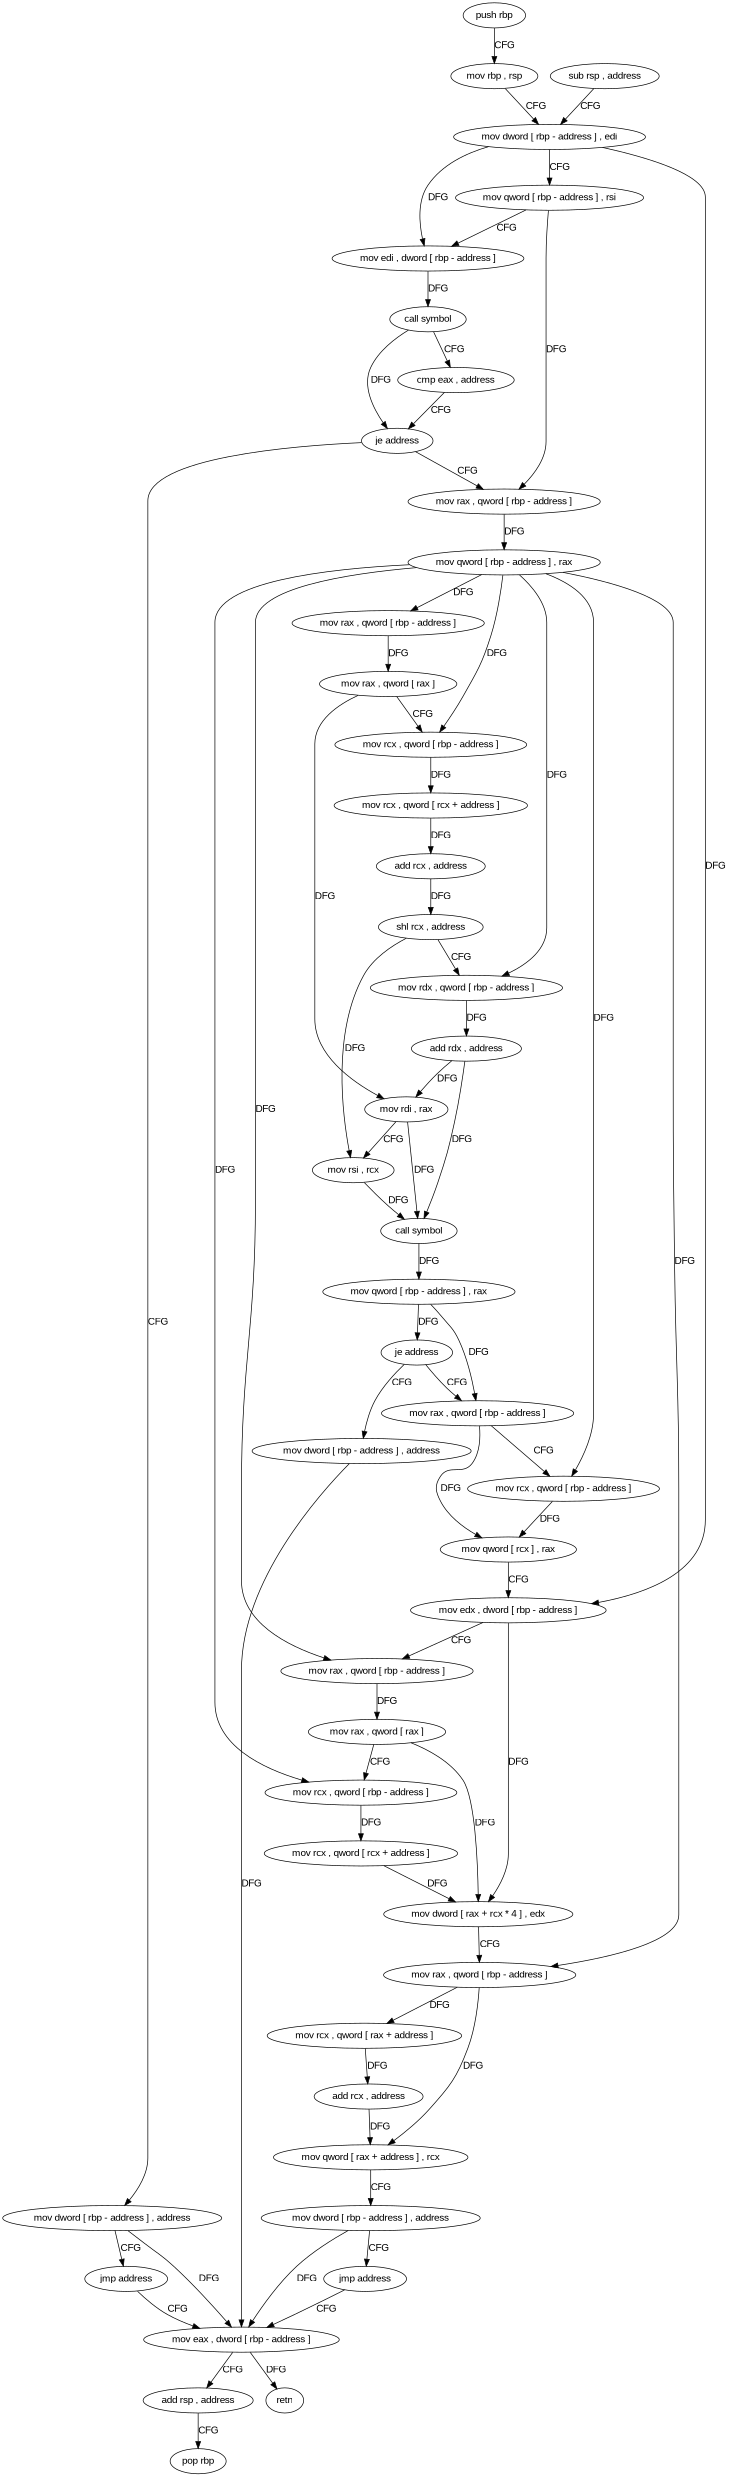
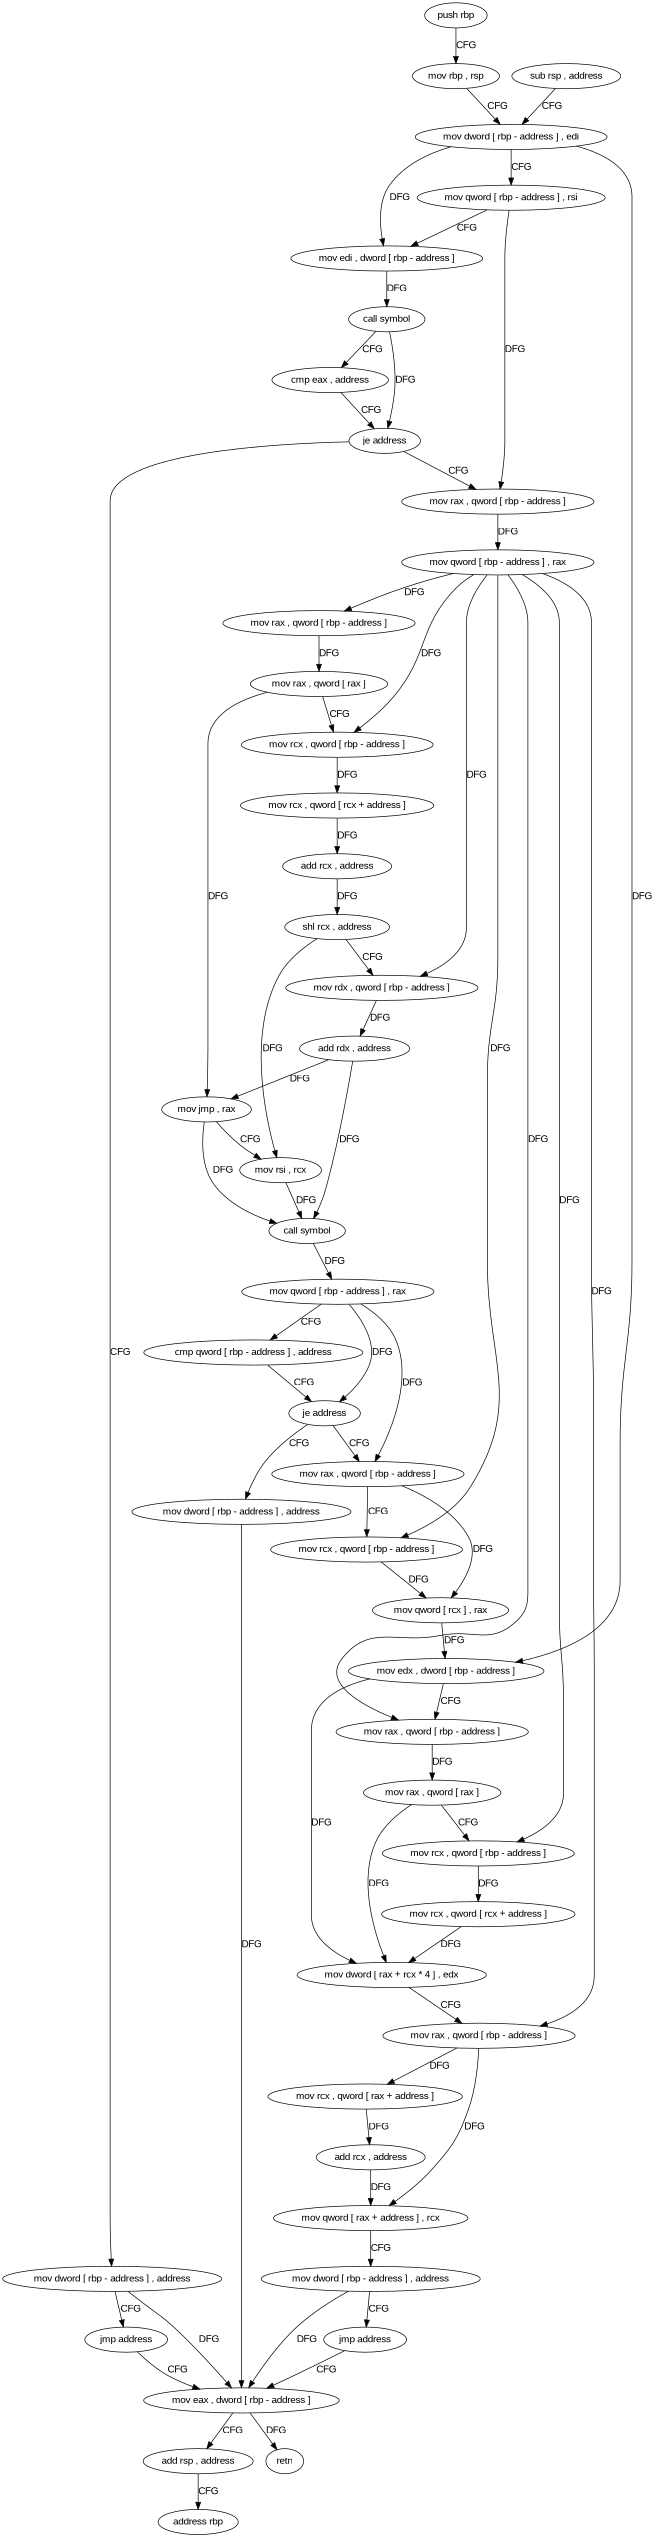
node "mov rdi , rax": label "mov rdi , rax" -> "mov jmp , rax"
node "cmp qword [ rbp - address ] , address": added
edge "mov qword [ rcx ] , rax" -> "mov edx , dword [ rbp - address ]": label "CFG" -> "DFG"
node "pop rbp": label "pop rbp" -> "address rbp"
